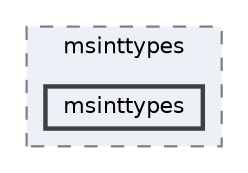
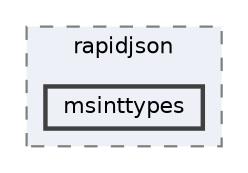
cluster "msinttypes": label "msinttypes" -> "rapidjson"
